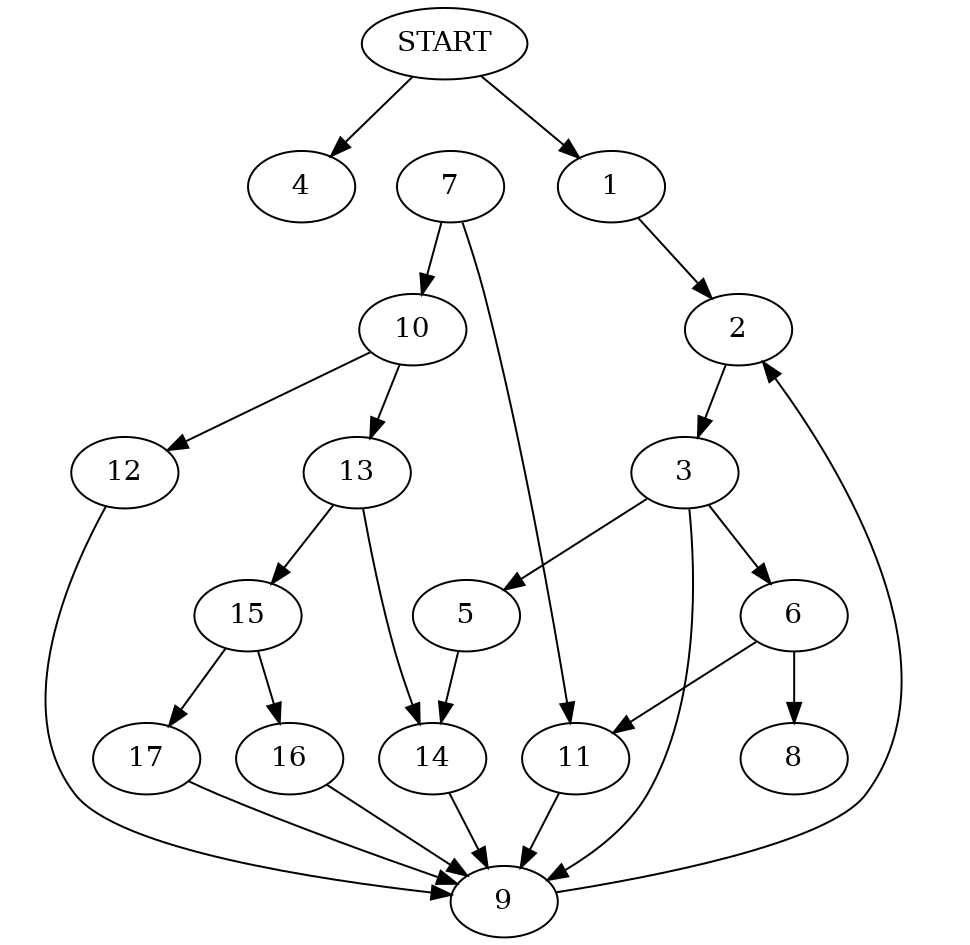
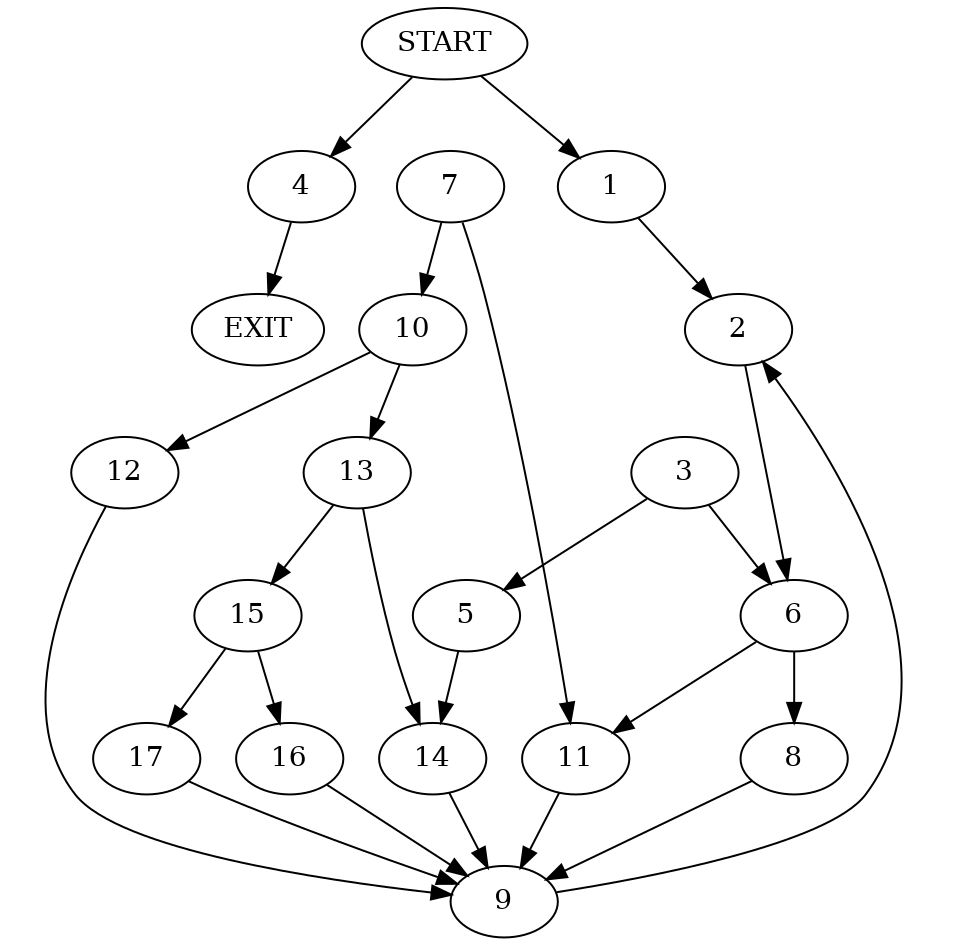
node "EXIT": added
edge "2" -> "3": now "2" -> "6"
edge "3" -> "9": now "8" -> "9"
